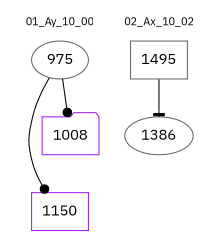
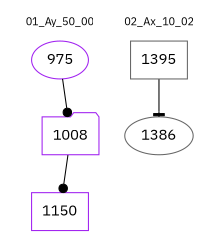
cluster "01_Ay_10_00": label "01_Ay_10_00" -> "01_Ay_50_00"
node "975": color gray40 -> purple
node "1495": label "1495" -> "1395"
edge "975" -> "1150": now "1008" -> "1150"
